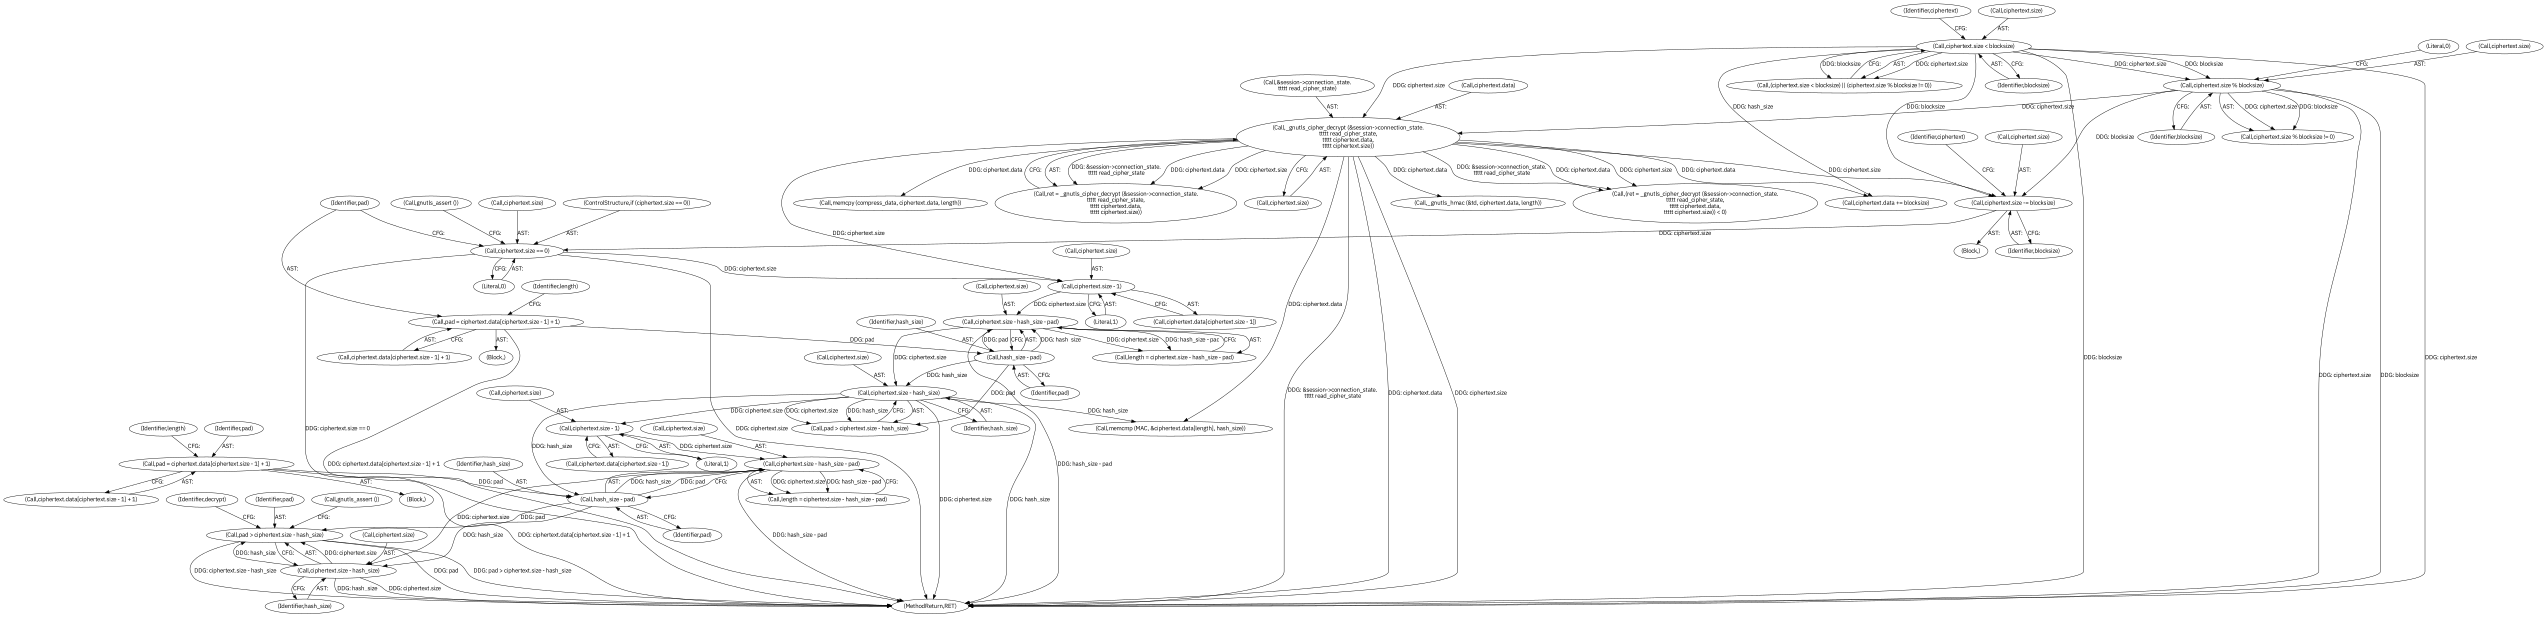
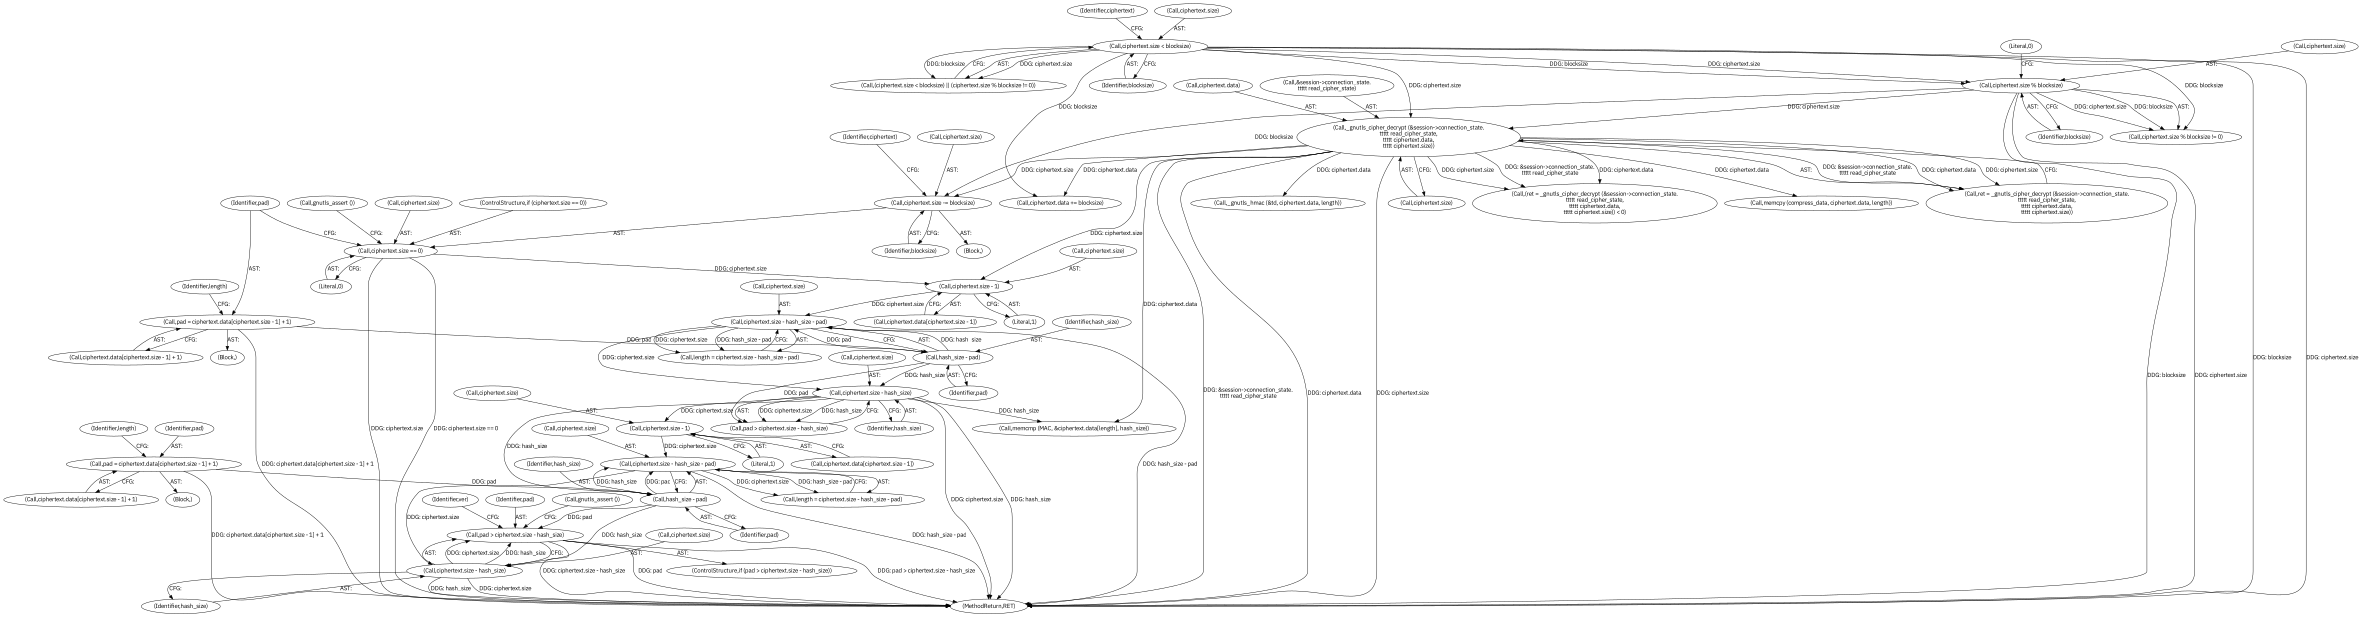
edge "(Call,ciphertext.size < blocksize)" -> "(Call,ciphertext.data += blocksize)": label "DDG: hash_size" -> "DDG: blocksize"
edge "(Call,ciphertext.size < blocksize)" -> "(Call,ciphertext.size -= blocksize)": now "(Call,ciphertext.size < blocksize)" -> "(Call,ciphertext.size % blocksize != 0)"
edge "(Call,ciphertext.size -= blocksize)" -> "(Call,ciphertext.size == 0)": label "DDG: ciphertext.size" -> "AST: "
node "(Identifier,decrypt)": label "(Identifier,decrypt)" -> "(Identifier,ver)"
node "(ControlStructure,if (pad > ciphertext.size - hash_size))": added
